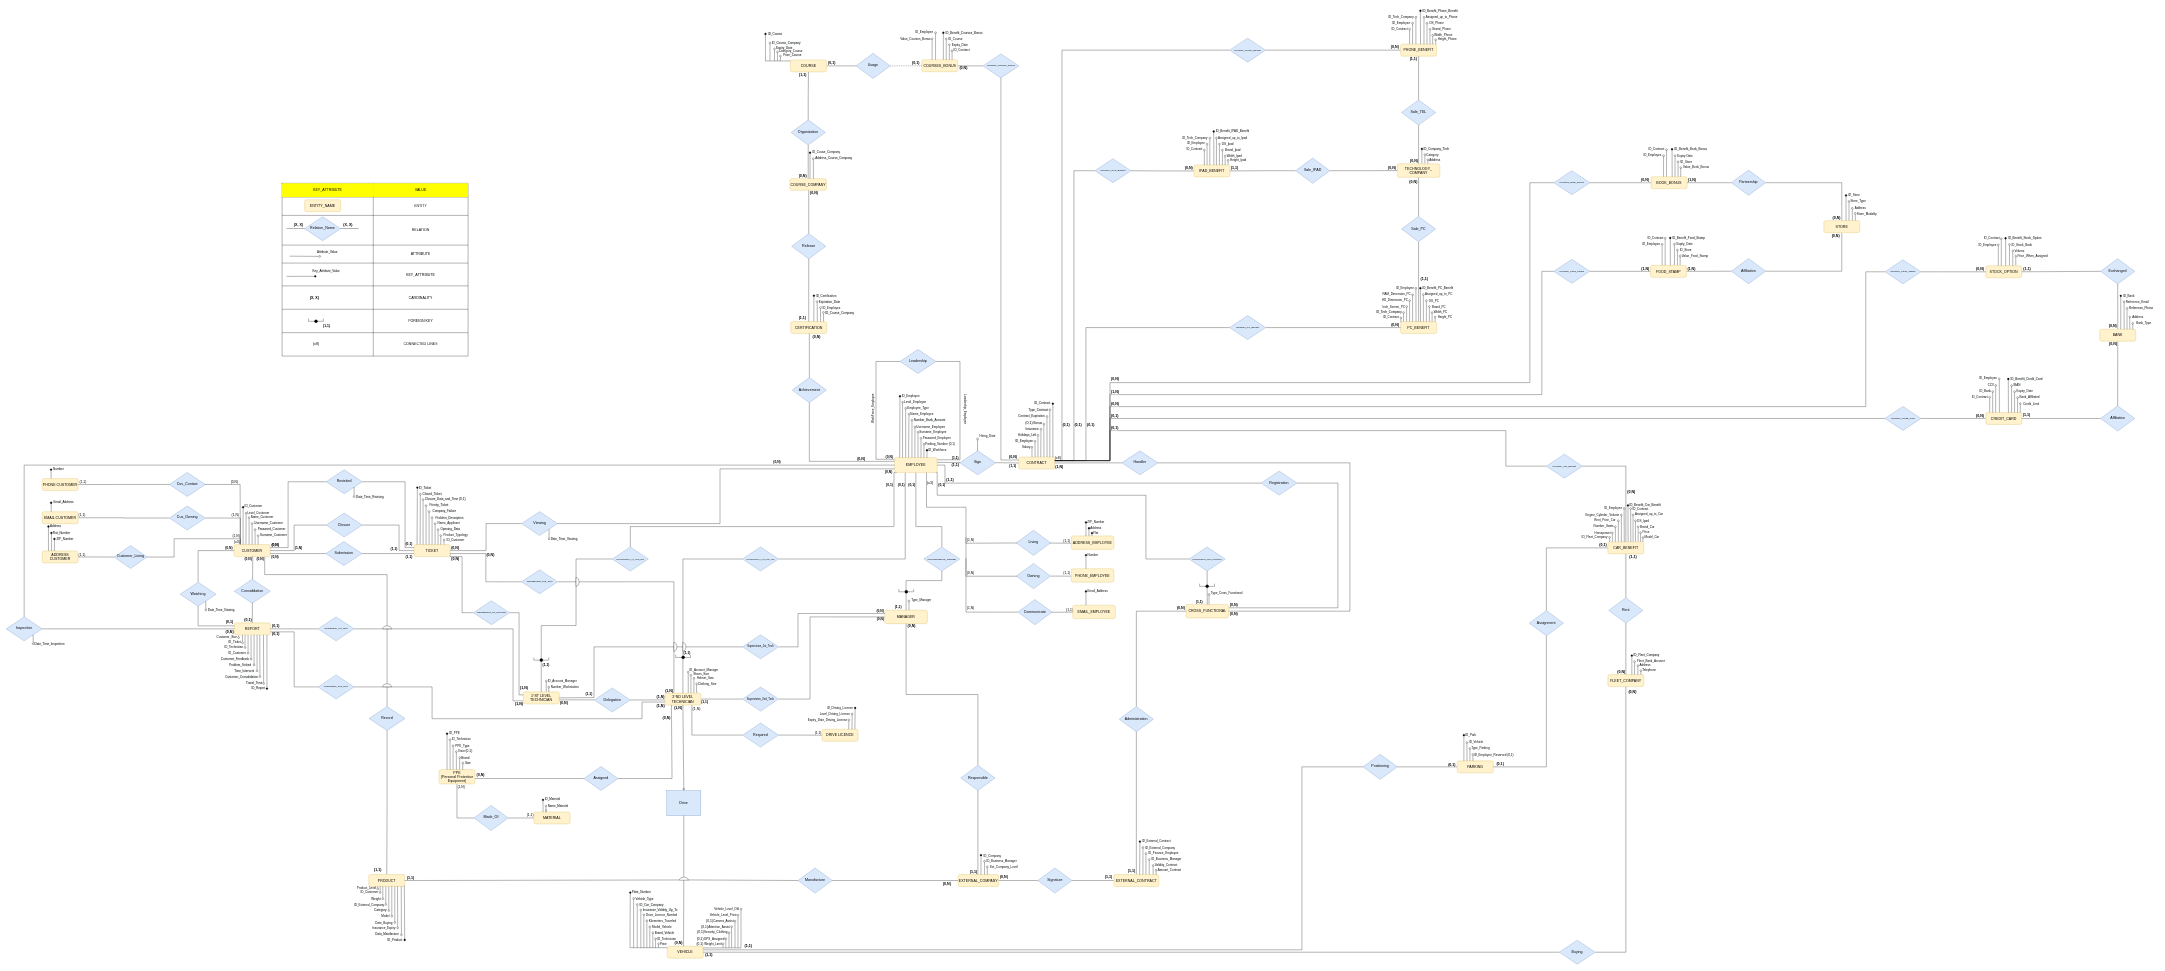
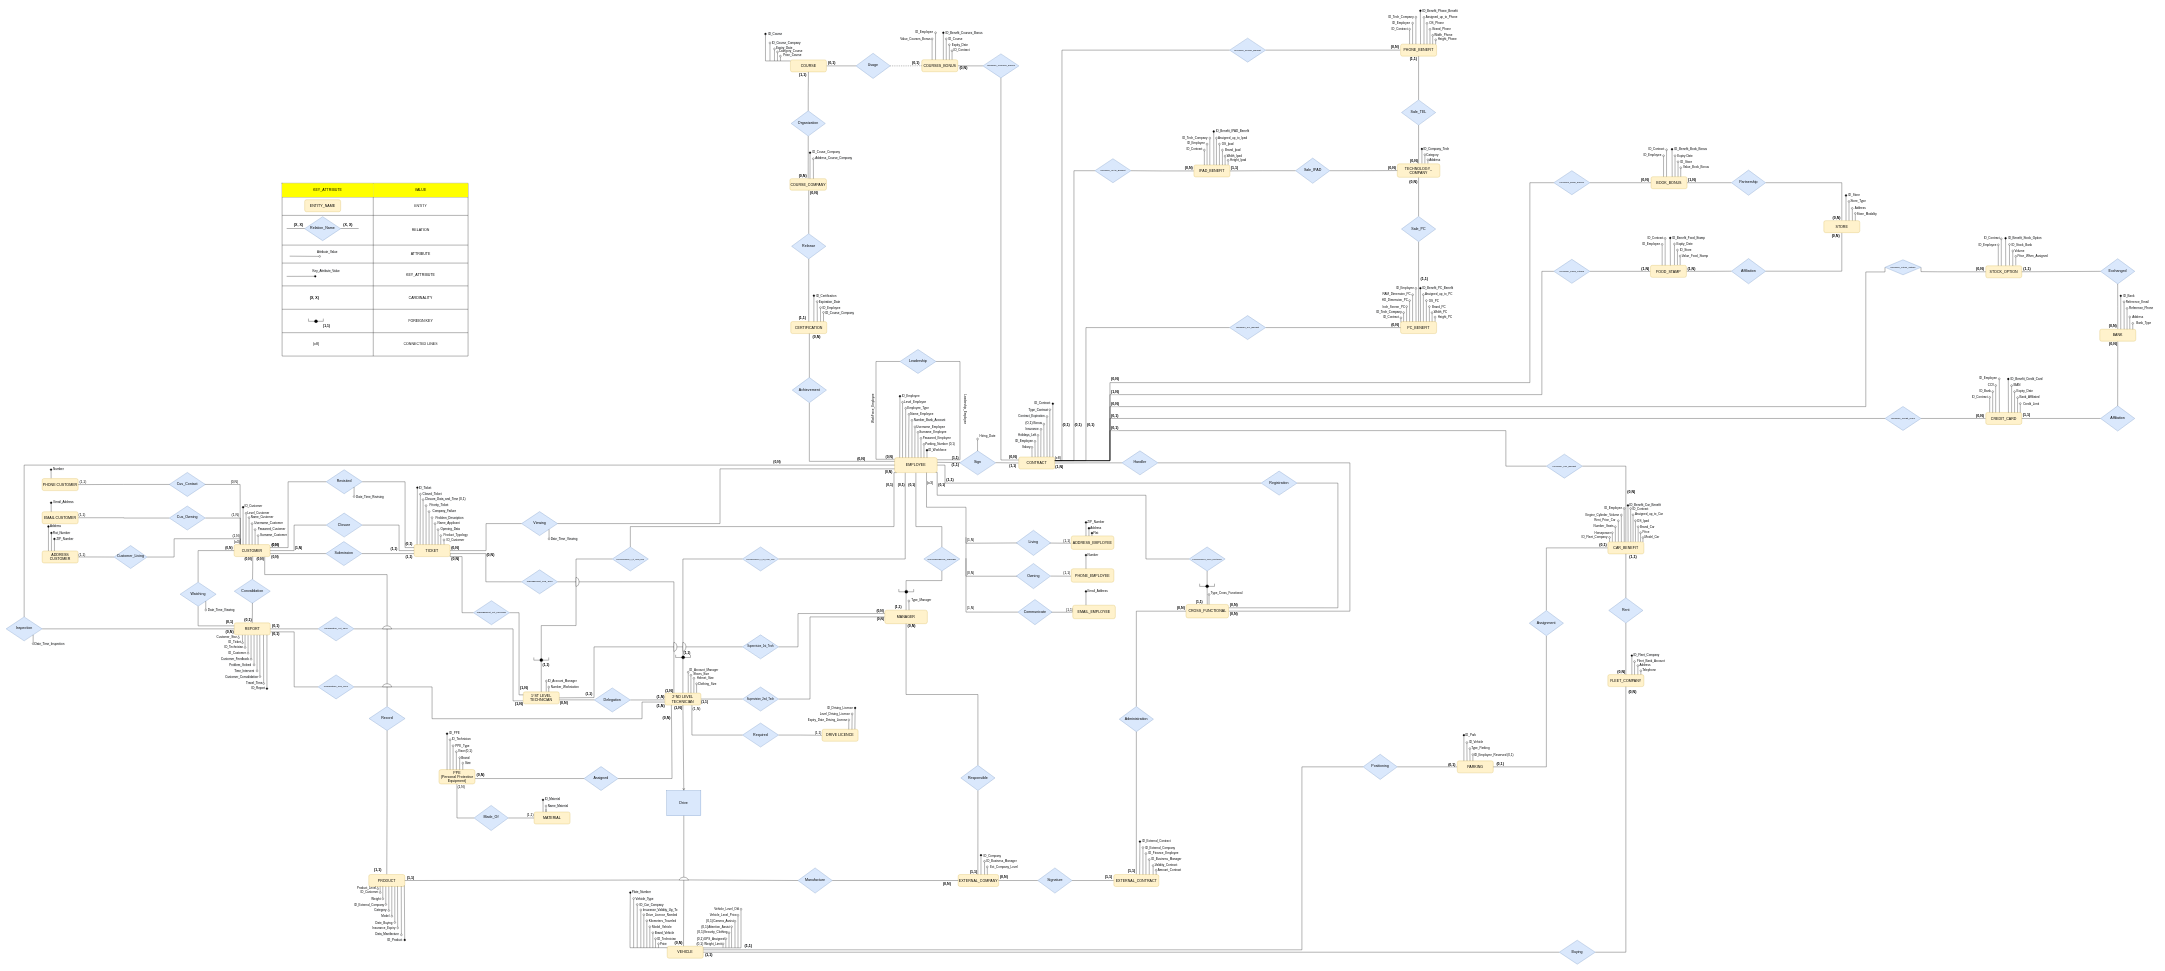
node "Organization": moved (808, 132) -> (808, 123)
node "Inclusion_Stock_Option": size 36x24 -> 36x15
